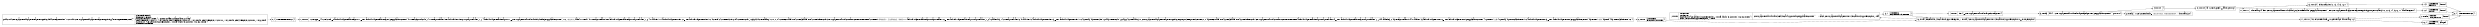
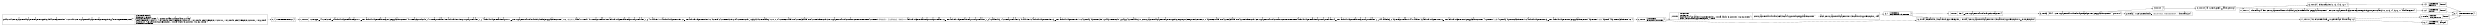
edge "16: 0x00ff" -> "3: 0x00e0": now "2: 0x00e0" -> "3: 0x00e0"
